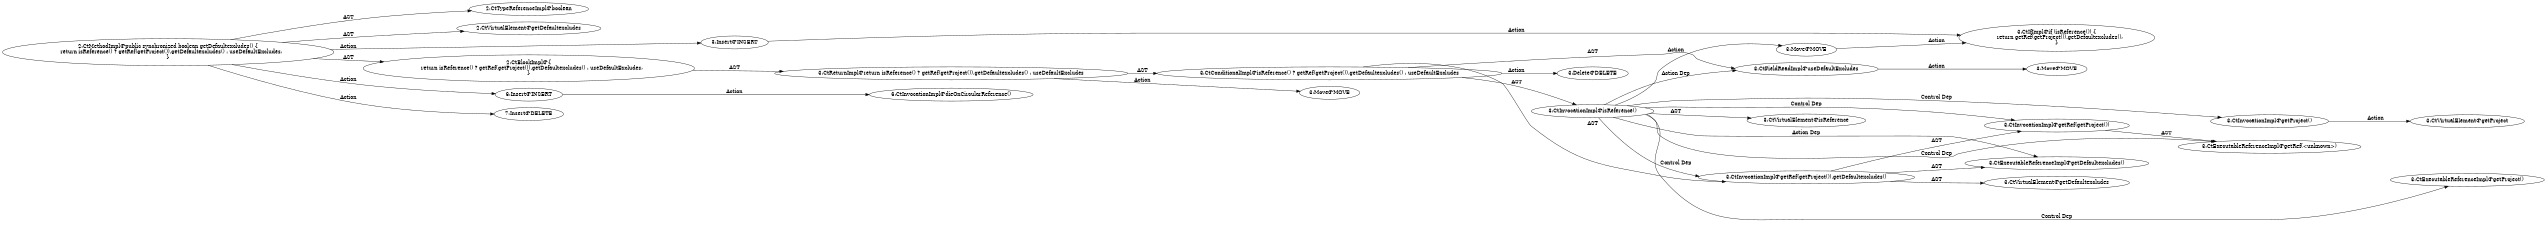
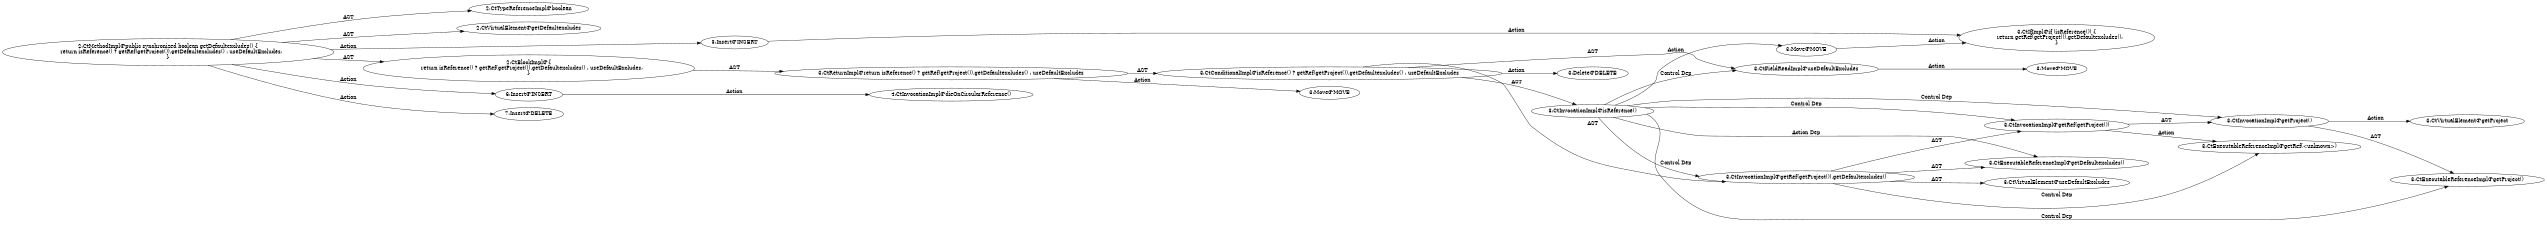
edge "3:CtInvocationImpl@isReference()" -> "3:CtFieldReadImpl@useDefaultExcludes": label "Action Dep" -> "Control Dep"
node "6:CtInvocationImpl@dieOnCircularReference()": label "6:CtInvocationImpl@dieOnCircularReference()" -> "4:CtInvocationImpl@dieOnCircularReference()"
node "3:CtVirtualElement@isReference": removed
edge "3:CtInvocationImpl@getRef(getProject())" -> "3:CtInvocationImpl@getProject()": added, label "AST"
edge "3:CtInvocationImpl@getRef(getProject())" -> "3:CtExecutableReferenceImpl@getRef(<unknown>)": label "AST" -> "Action"
edge "3:CtInvocationImpl@getProject()" -> "3:CtExecutableReferenceImpl@getProject()": added, label "AST"
edge "3:CtInvocationImpl@isReference()" -> "3:CtExecutableReferenceImpl@getRef(<unknown>)": now "3:CtInvocationImpl@getRef(getProject()).getDefaultexcludes()" -> "3:CtExecutableReferenceImpl@getRef(<unknown>)"
node "3:CtVirtualElement@getDefaultexcludes": label "3:CtVirtualElement@getDefaultexcludes" -> "3:CtVirtualElement@useDefaultExcludes"
